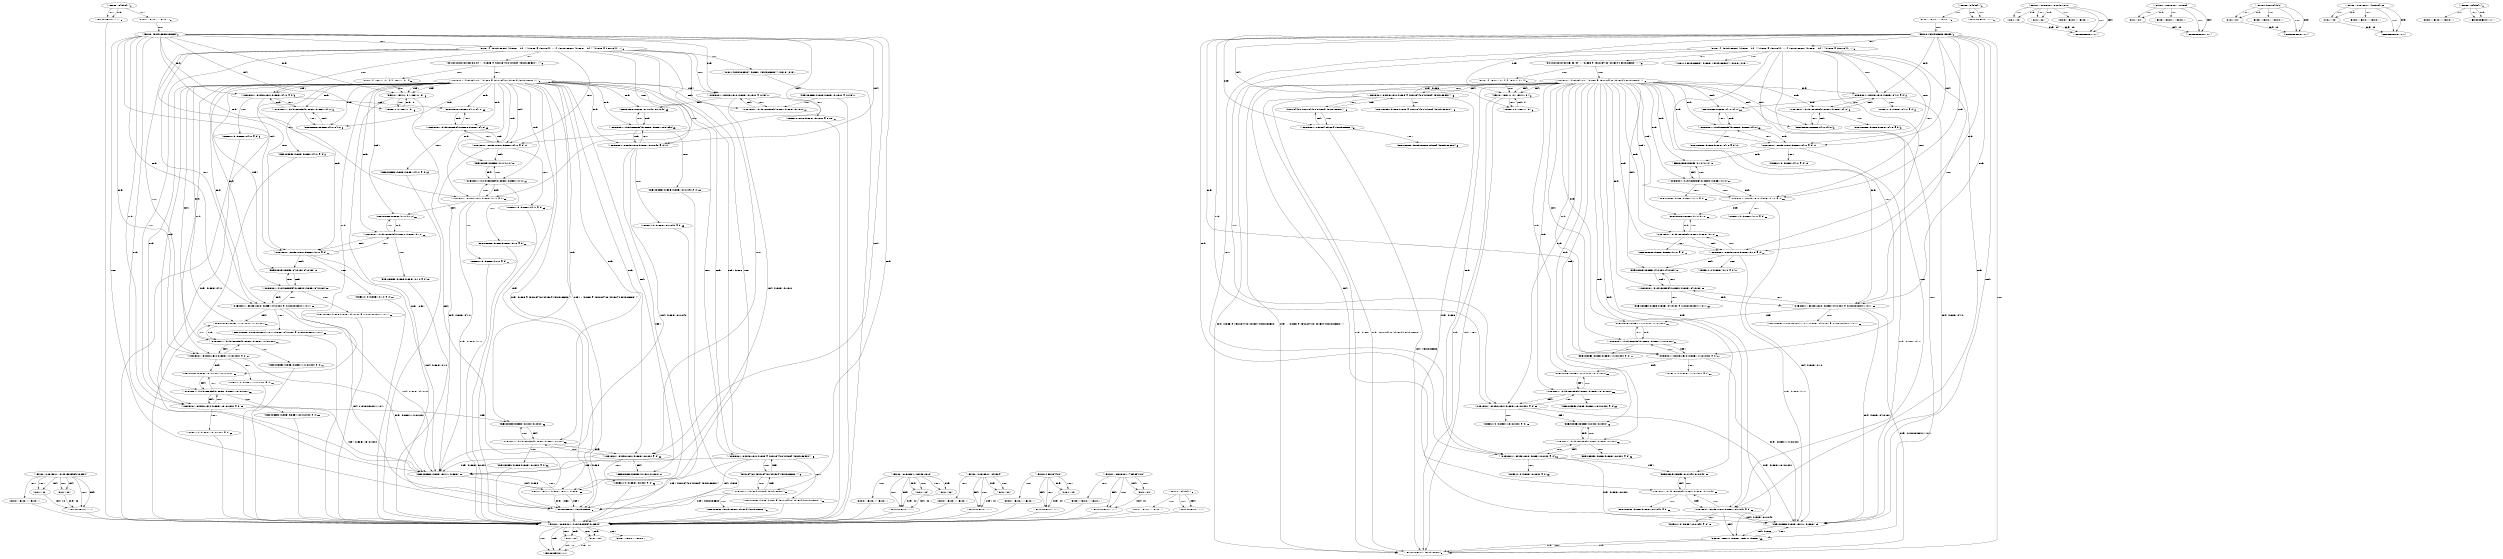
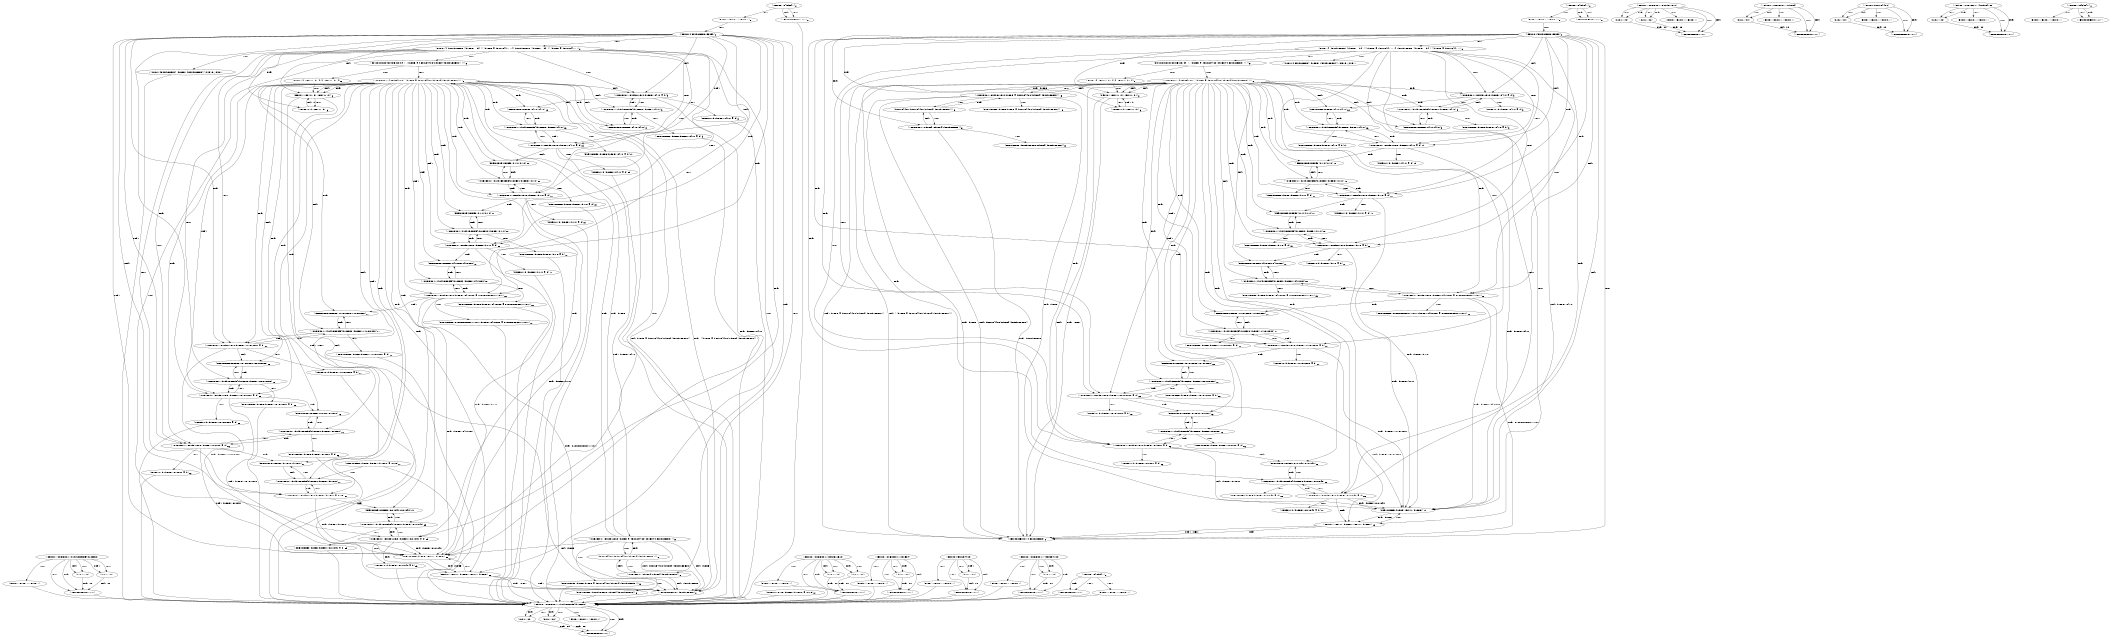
edge "(<operator>.assignment,image->inmem_ = true)" -> "(LITERAL,true,image->inmem_ = true)": removed, label "AST:"
edge "(<operator>.indirectFieldAccess,image->inmem_)" -> "(FIELD_IDENTIFIER,inmem_,inmem_)": added, label "AST:"
edge "(FIELD_IDENTIFIER,inmem_,inmem_)" -> "(<operator>.indirectFieldAccess,image->inmem_)": added, label "CFG:"
